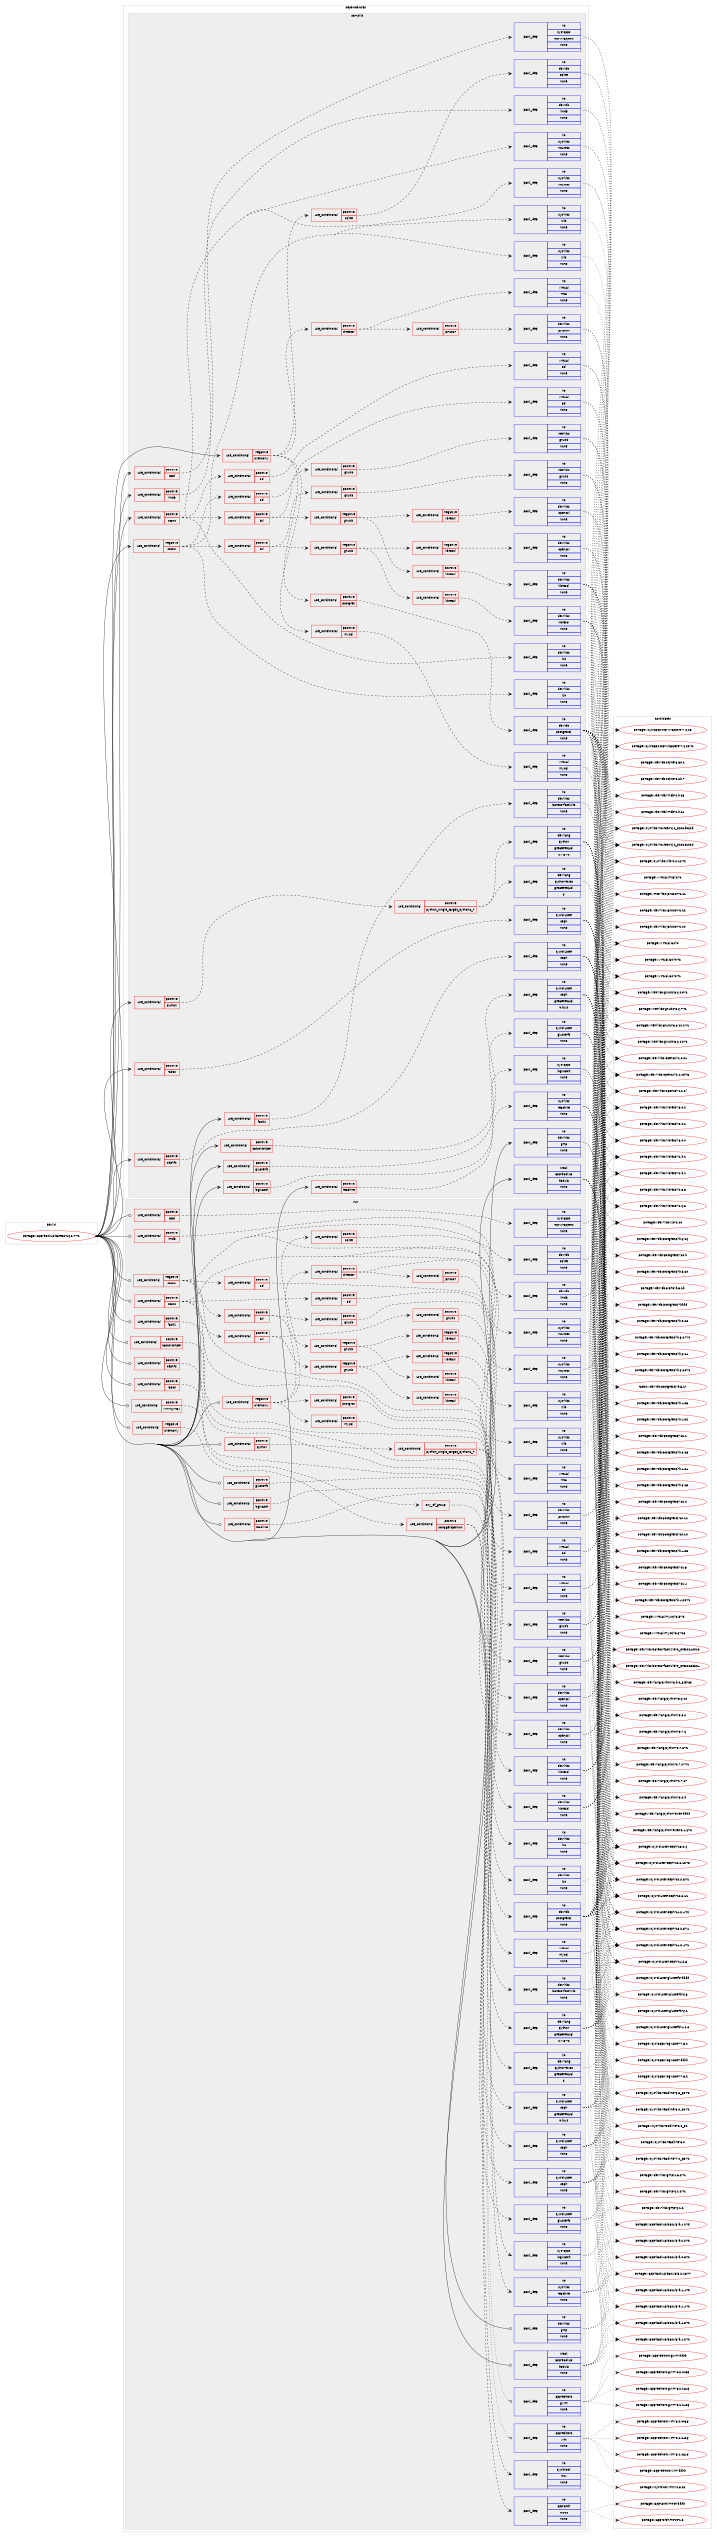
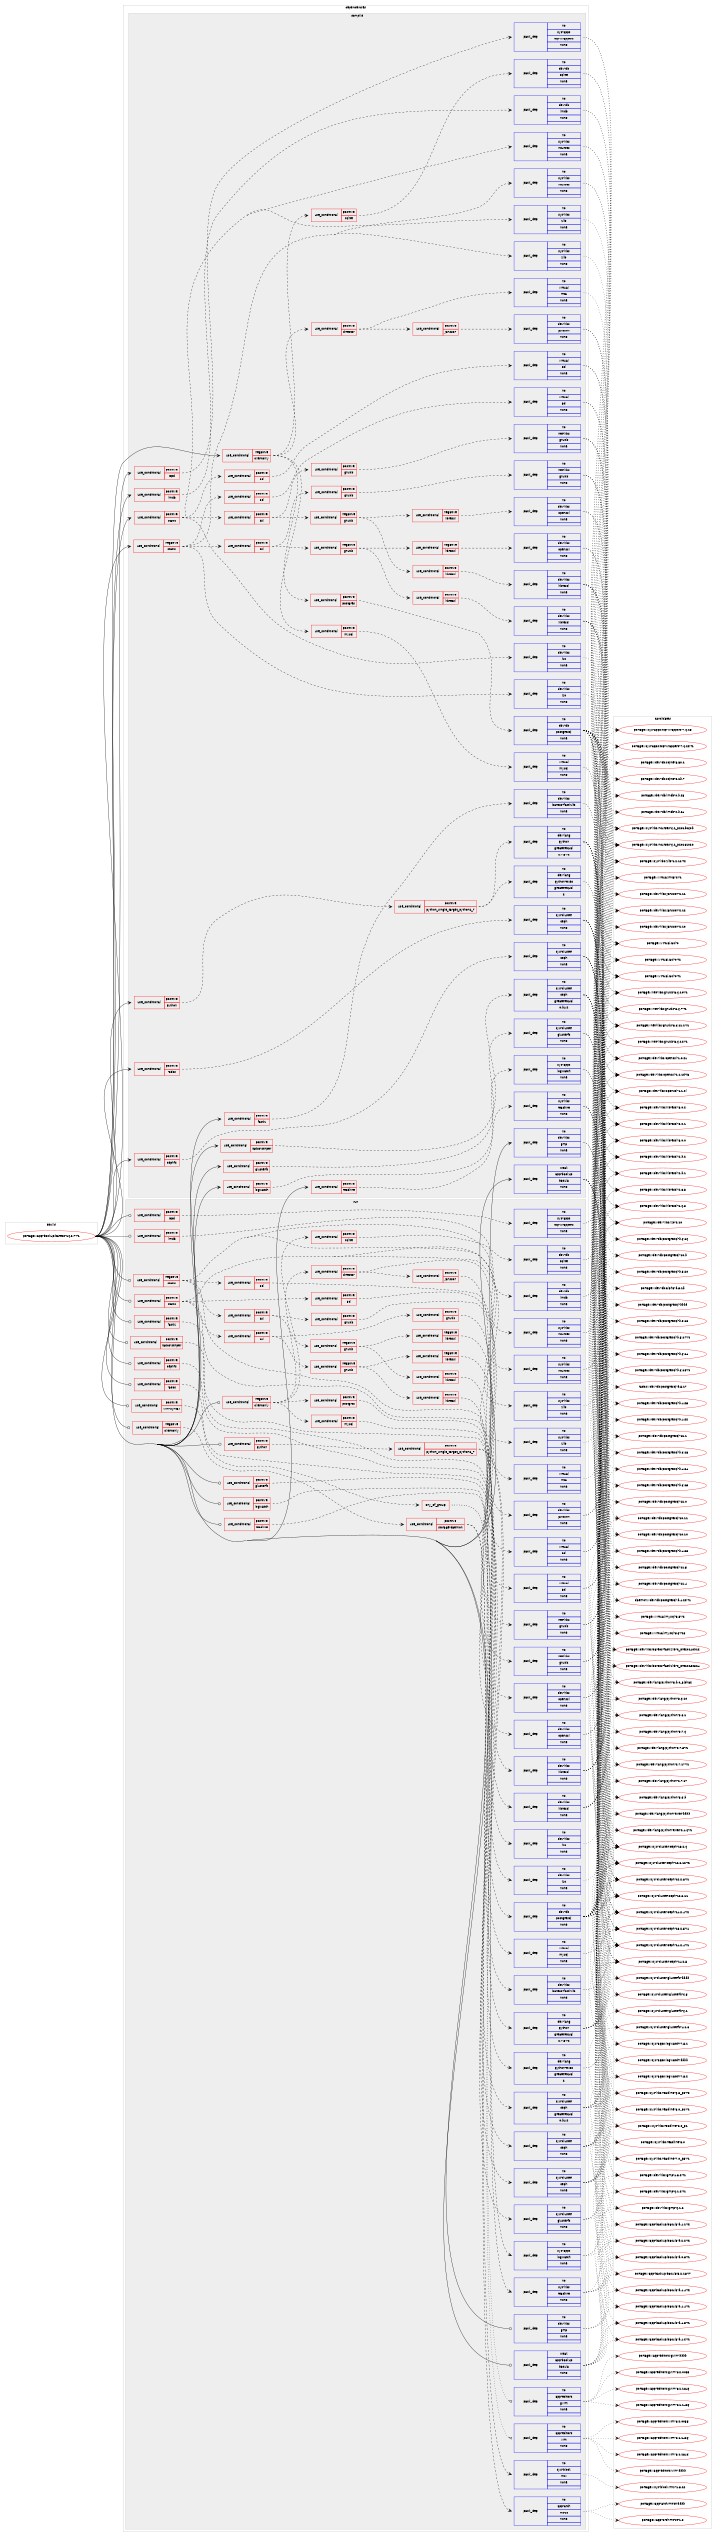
node "portage://mta-libs/jansson-2.11": label "portage://mta-libs/jansson-2.11" -> "portage://dev-libs/jansson-2.11"
node "portage://dev-db/postgresql-9.4.22-r1": label "portage://dev-db/postgresql-9.4.22-r1" -> "daemon://dev-db/postgresql-9.4.22-r1"
